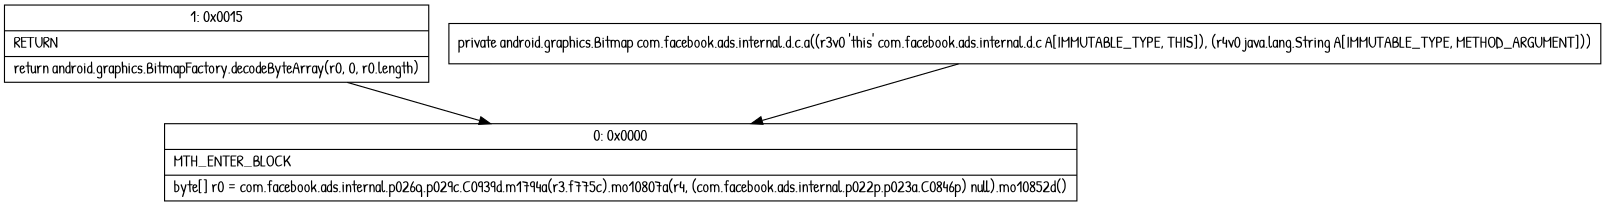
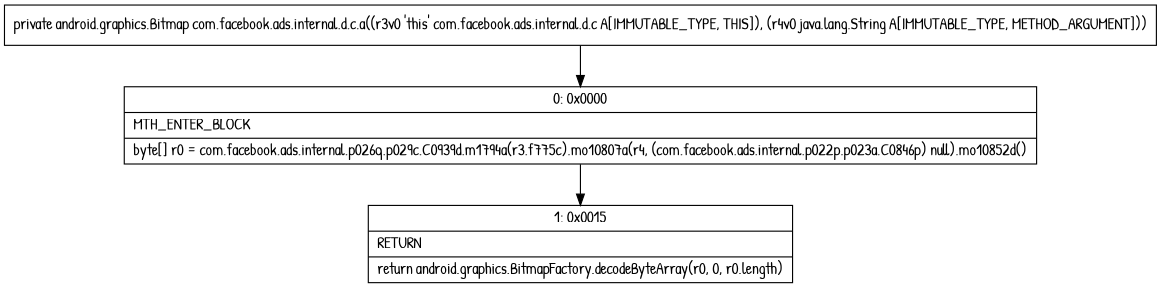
edge "1: 0x0015" -> "0: 0x0000": reversed
